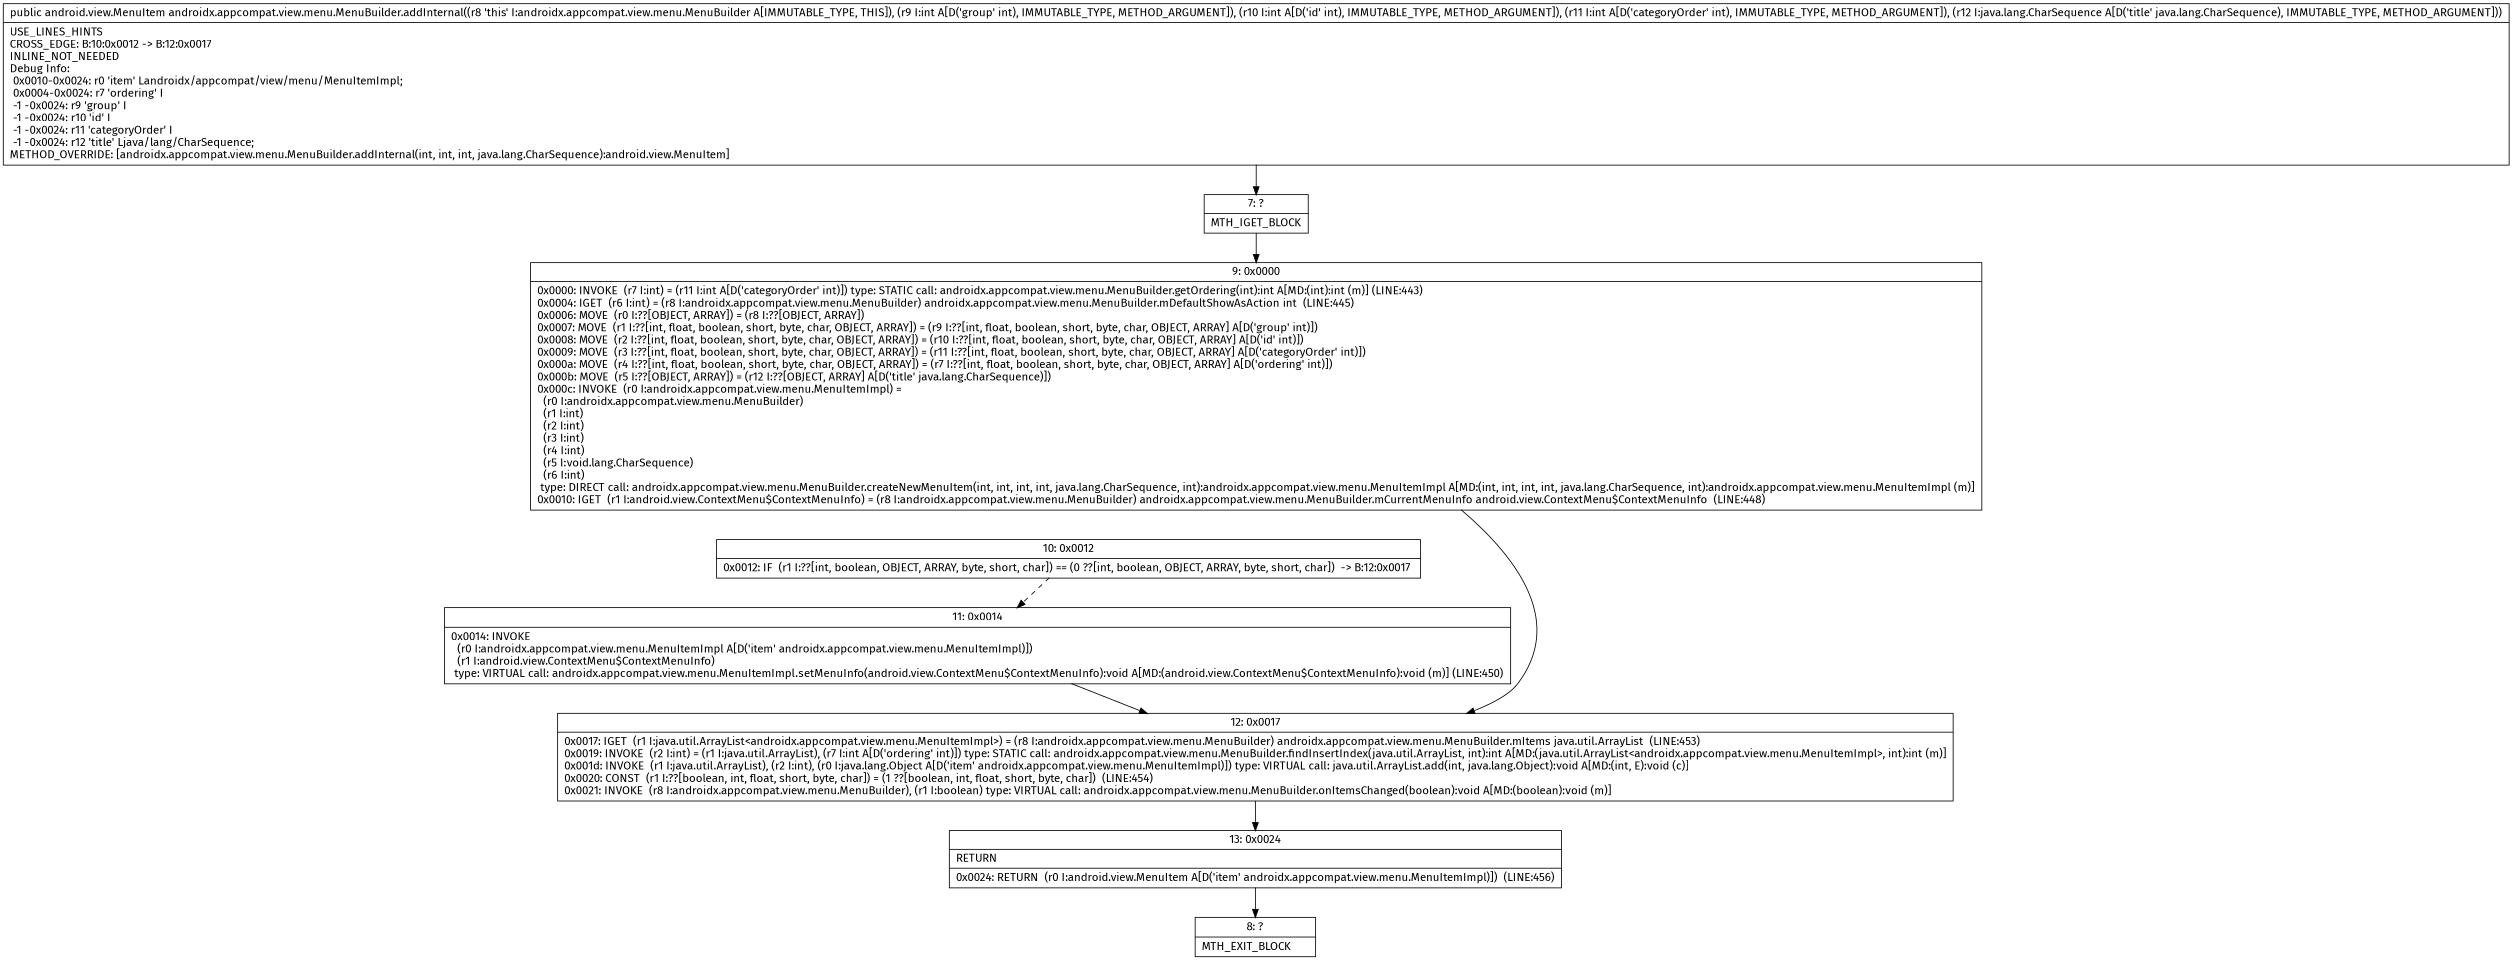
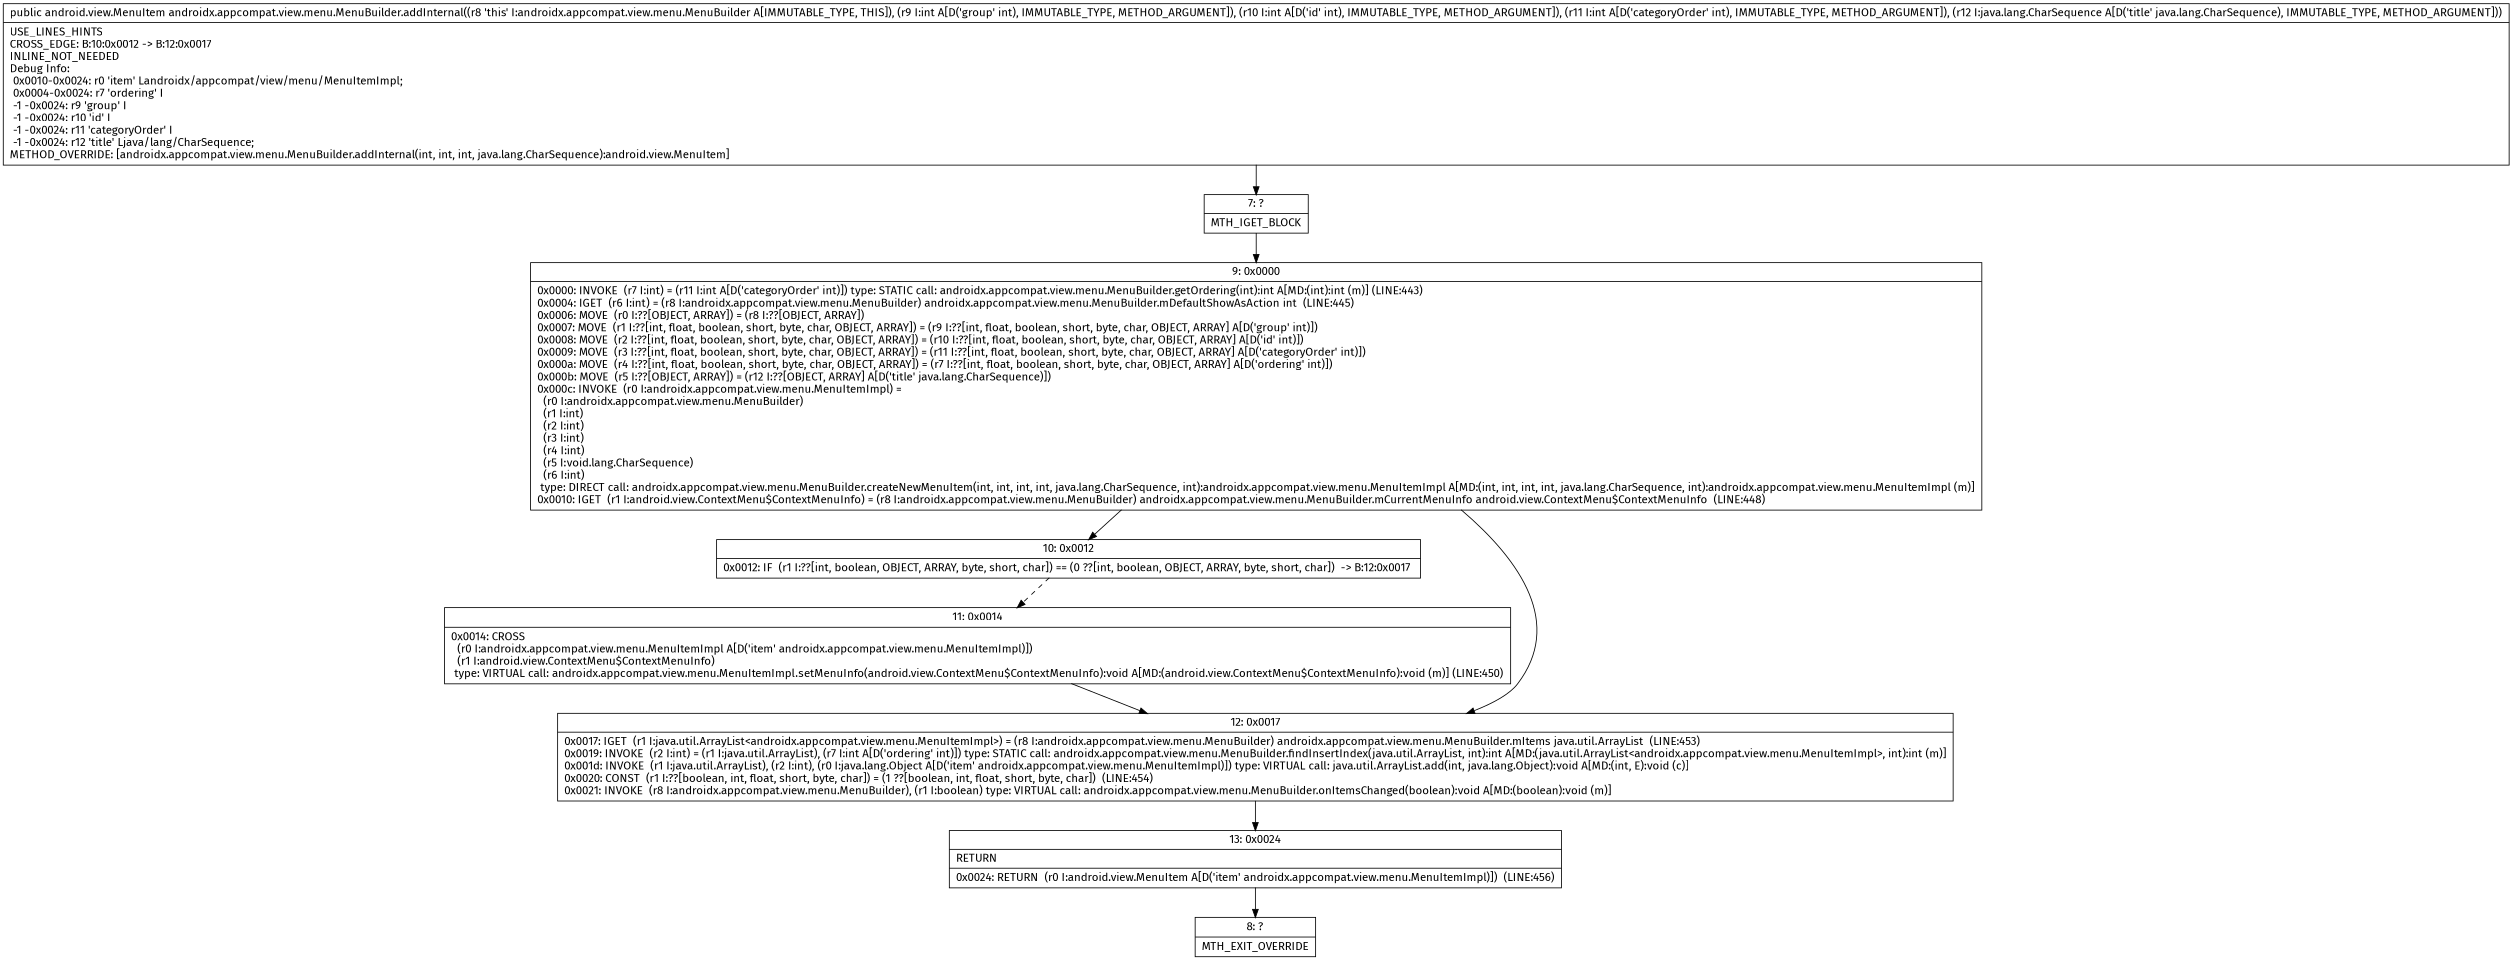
edge "9: 0x0000" -> "10: 0x0012": added
node "11: 0x0014": text "0x0014: INVOKE" -> "0x0014: CROSS"
node "8: ?": text "MTH_EXIT_BLOCK" -> "MTH_EXIT_OVERRIDE"
